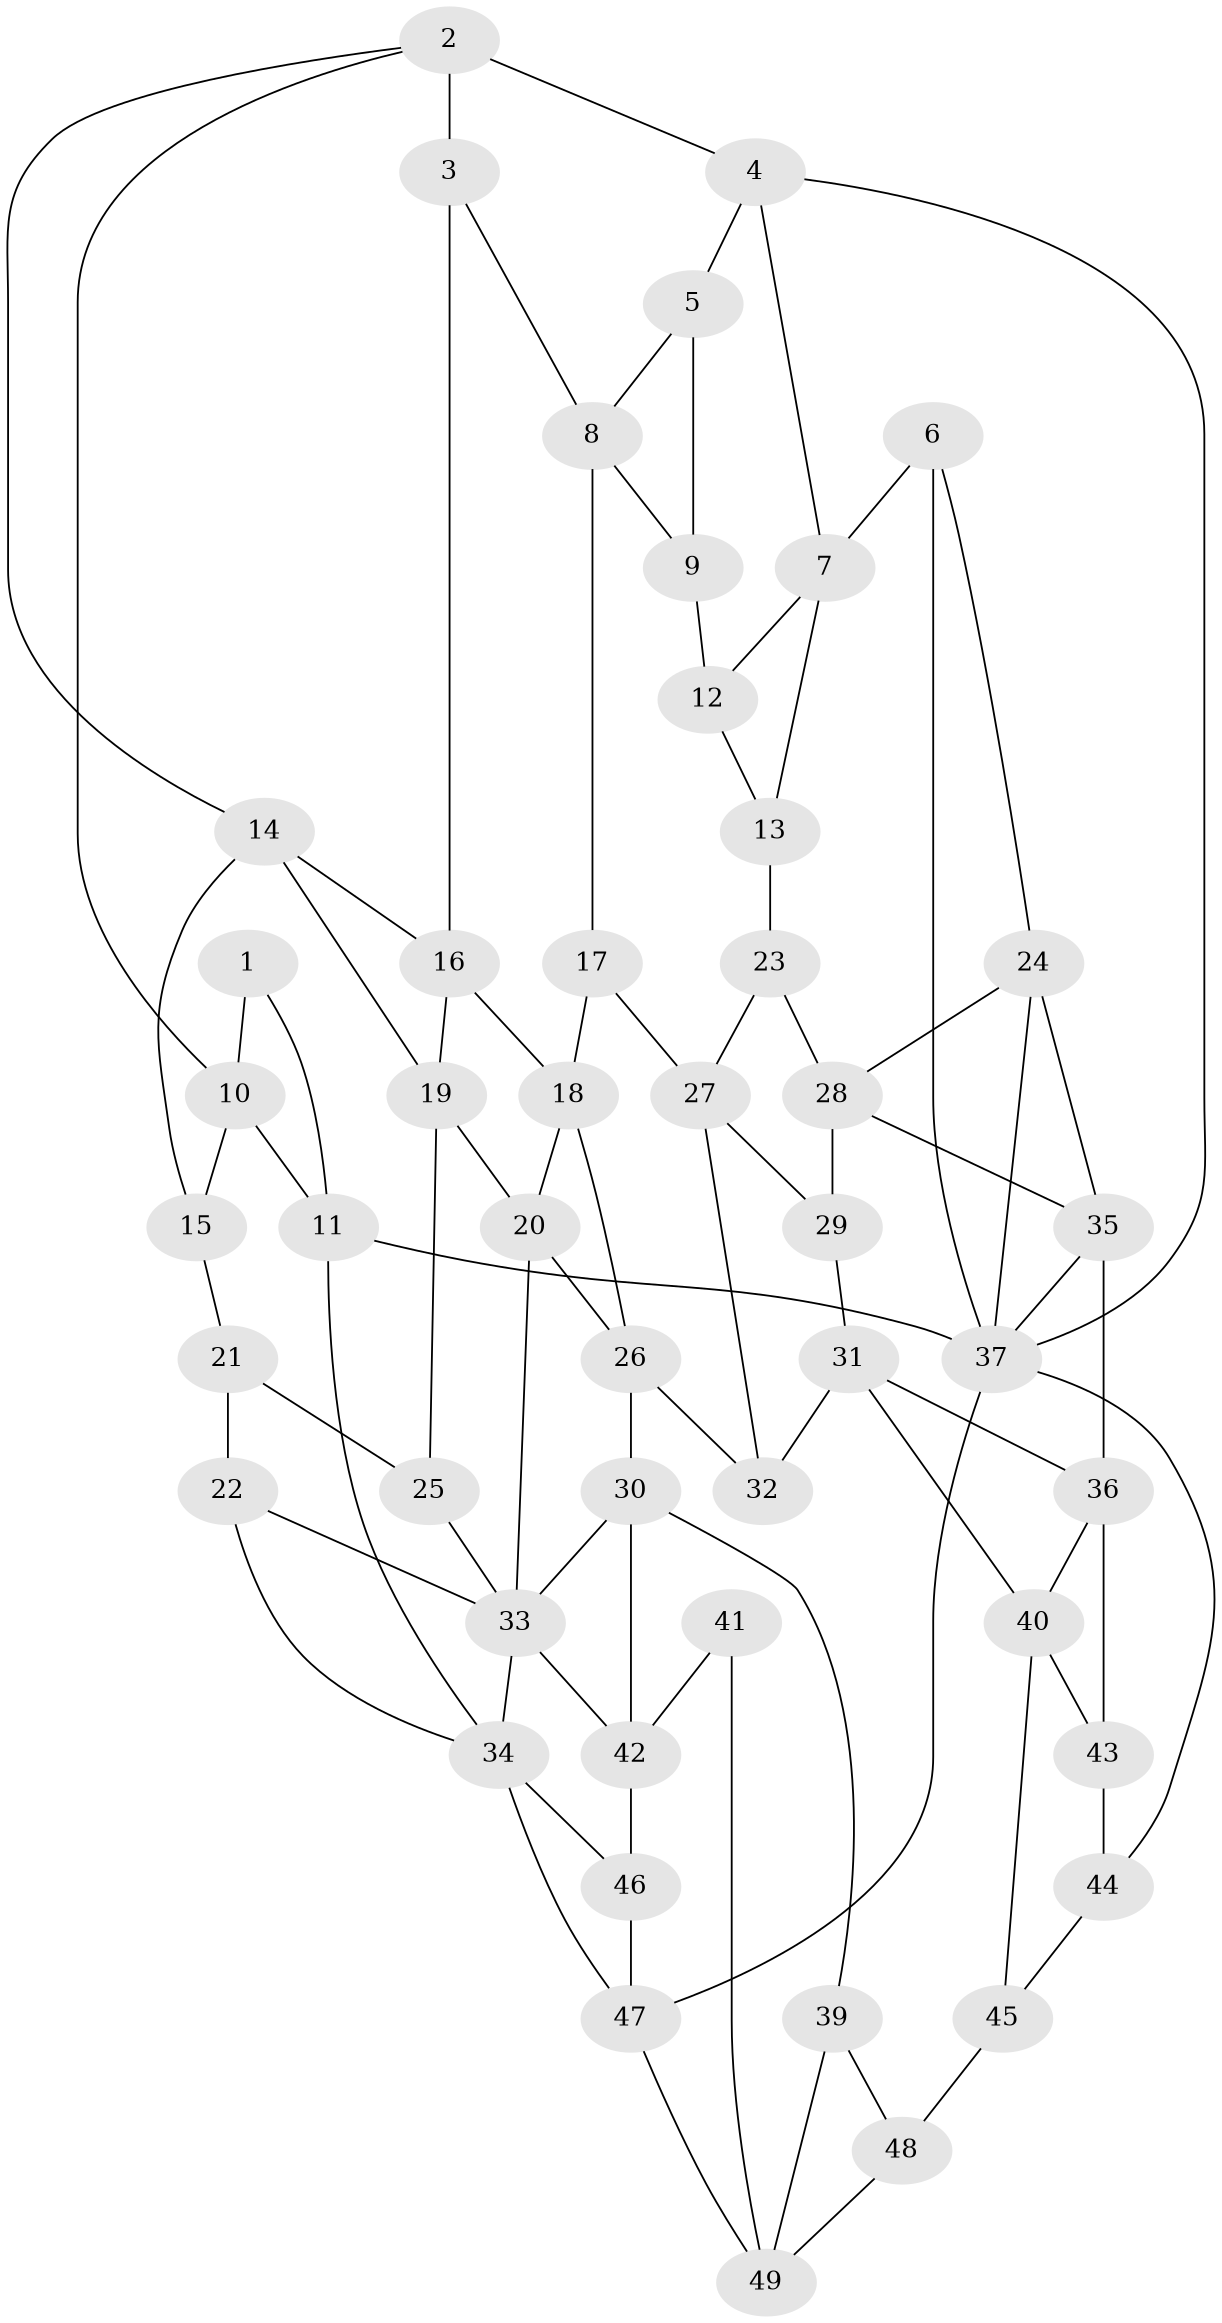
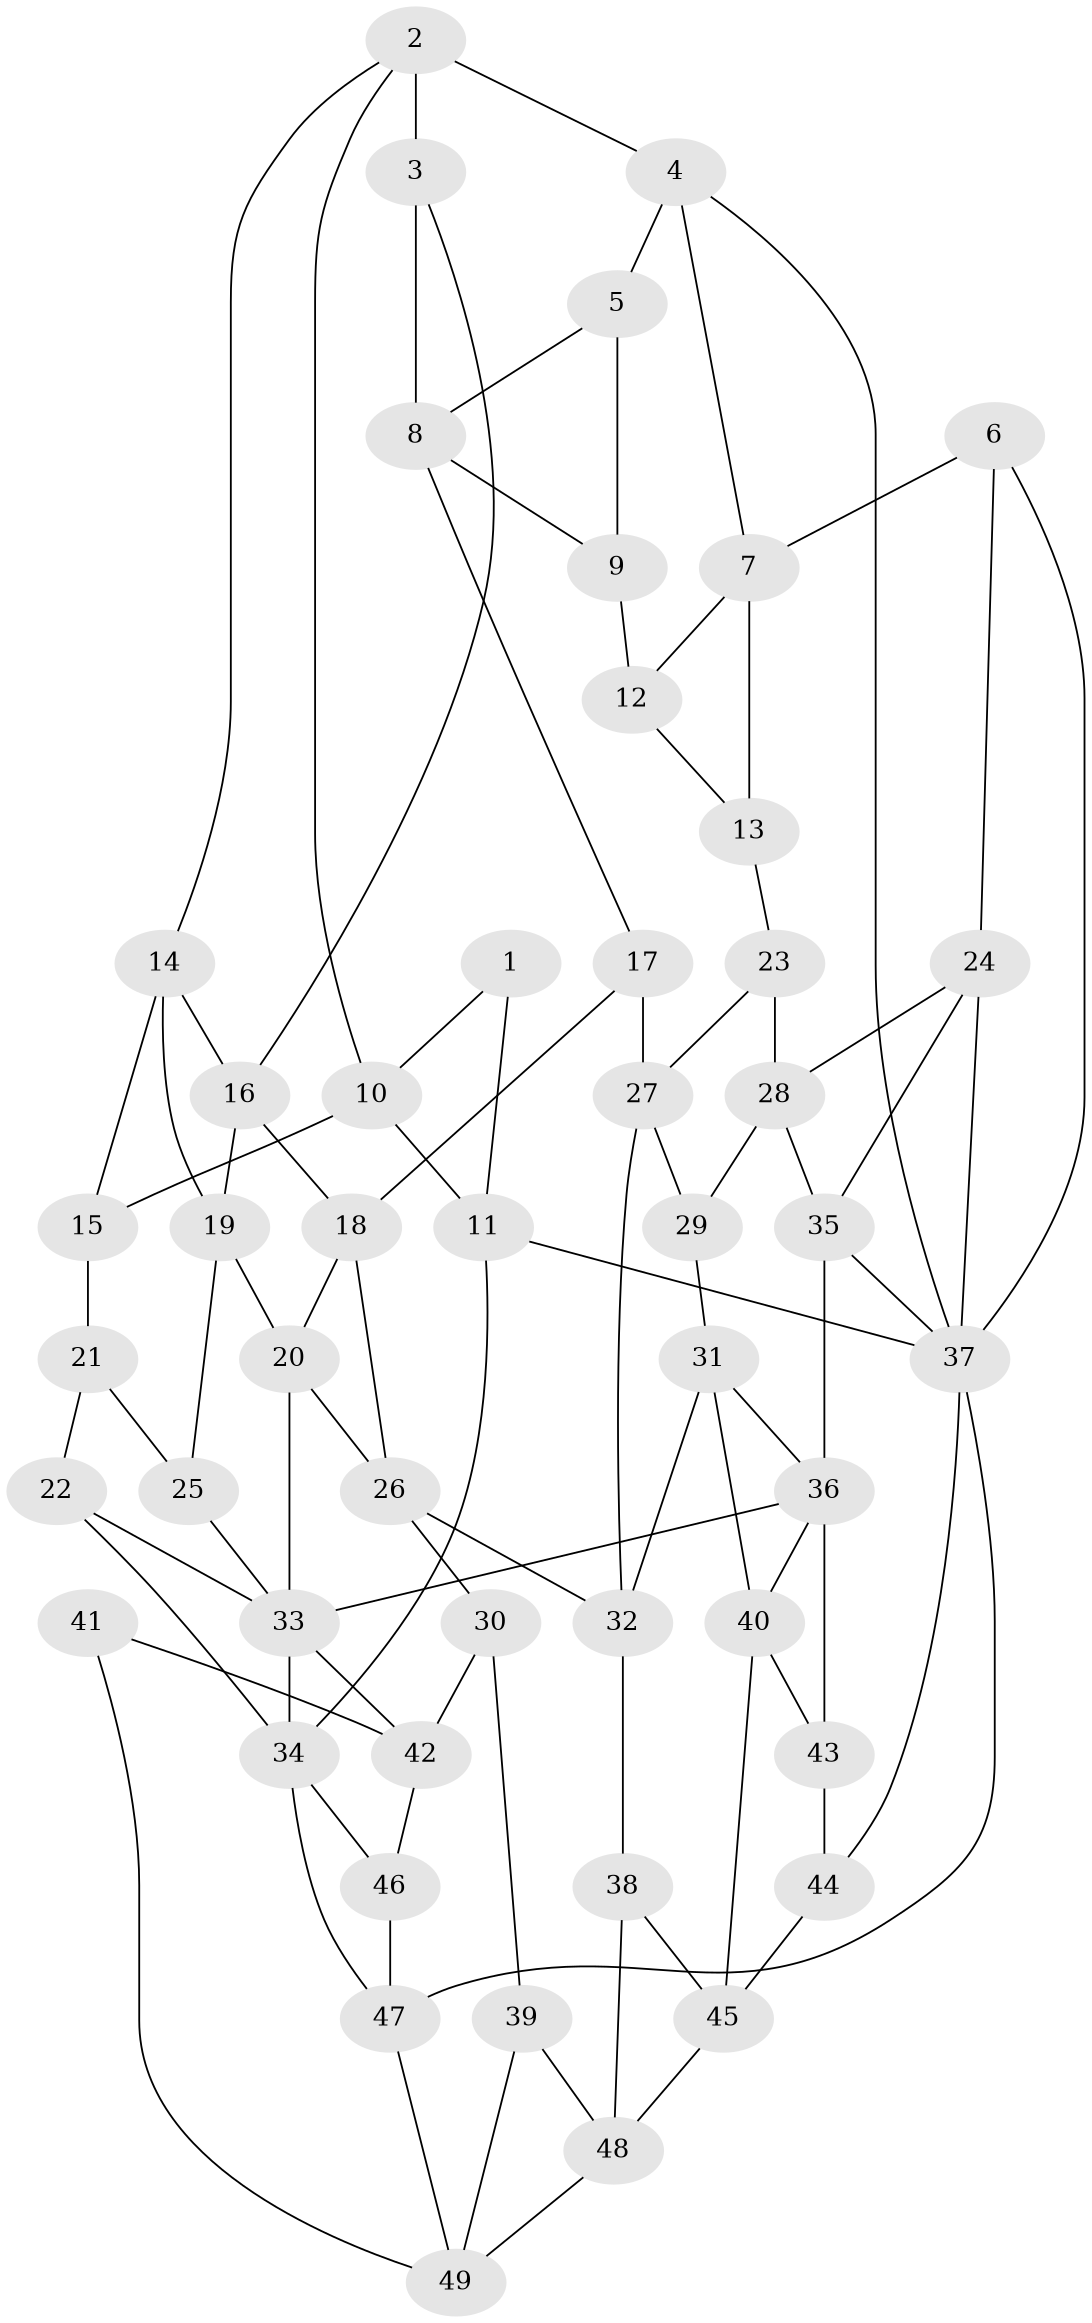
edge "30" -- "33": now "36" -- "33"
node "38": added
